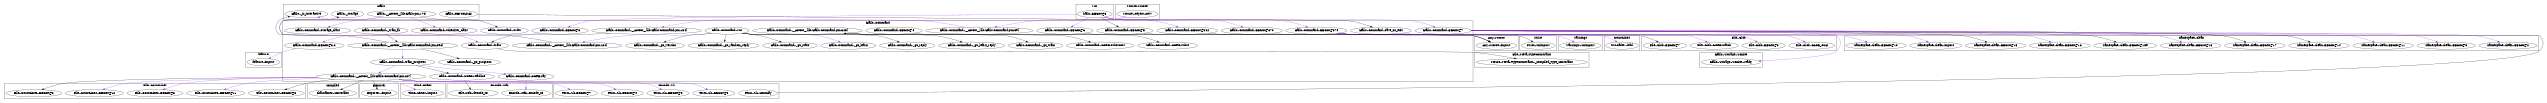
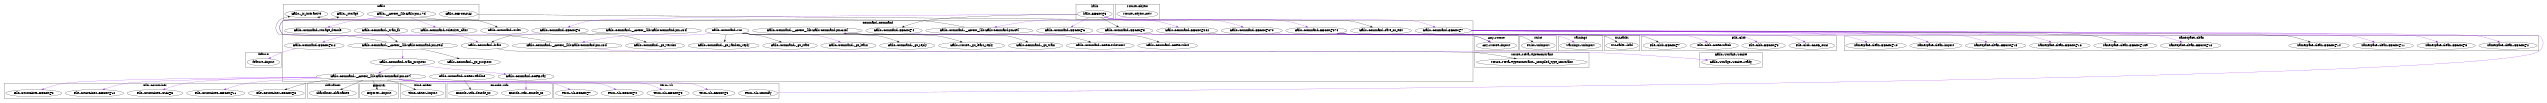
cluster "run": label "run" -> "hailo"
cluster "Mouse::Moose": label "Mouse::Moose" -> "Mouse::Object"
edge "hailo::BEGIN@8" -> "Hailo::Command::BEGIN@4": added
edge "Hailo::Command::__ANON__[lib/Hailo/Command.pm:59]" -> "Hailo::_is_interactive": color purple -> black
edge "Mouse::Object::new" -> "Hailo::Command::__ANON__[lib/Hailo/Command.pm:154]": removed
cluster "Hailo::Command": label "Hailo::Command" -> "Command::Command"
node "Hailo::Command::storage_class": label "Hailo::Command::storage_class" -> "Hailo::Command::storage_decode"
edge "Hailo::Command::BEGIN@7" -> "namespace::clean::BEGIN@15": color black -> purple
edge "Hailo::Command::BEGIN@6" -> "Any::Moose::import": removed
edge "Hailo::Command::save_on_exit" -> "Hailo::Storage::SQLite::ready": now "Hailo::Command::__ANON__[lib/Hailo/Command.pm:234]" -> "Hailo::Storage::SQLite::ready"
edge "Hailo::Command::BEGIN@4" -> "Any::Moose::import": color black -> purple
edge "Hailo::Command::BEGIN@374" -> "XSLoader::load": color purple -> black
edge "Hailo::Command::run" -> "Hailo::Command::_go_version": now "Hailo::Command::BEGIN@3" -> "Hailo::Command::_go_version"
cluster "CountLines": label "CountLines" -> "XSLoader"
node "Hailo::Command::_go_learn_reply": label "Hailo::Command::_go_learn_reply" -> "Hailo::Mouse::_go_learn_reply"
node "namespace::clean::BEGIN@17": removed
cluster "File::Meta::TypeConstraint": label "File::Meta::TypeConstraint" -> "Mouse::Meta::TypeConstraint"
edge "Term::Sk::commify" -> "Hailo::Command::__ANON__[lib/Hailo/Command.pm:325]": color black -> purple
edge "Hailo::Command::train_progress" -> "Hailo::Command::CORE:readline": removed
edge "Hailo::Command::__ANON__[lib/Hailo/Command.pm:307]" -> "File::CountLines::BEGIN@2": color black -> purple
edge "Hailo::Command::__ANON__[lib/Hailo/Command.pm:307]" -> "Time::HiRes::import": color purple -> black
cluster "compiled": label "compiled" -> "charnames"
cluster "Encode::Sk": label "Encode::Sk" -> "Term::Sk"
node "File::CountLines::BEGIN@3": label "File::CountLines::BEGIN@3" -> "File::CountLines::CSH@3"
node "charnames::constraint": label "charnames::constraint" -> "charnames::charnames"
node "File::utf8::decode_xs": label "File::utf8::decode_xs" -> "Encode::utf8::decode_xs"
